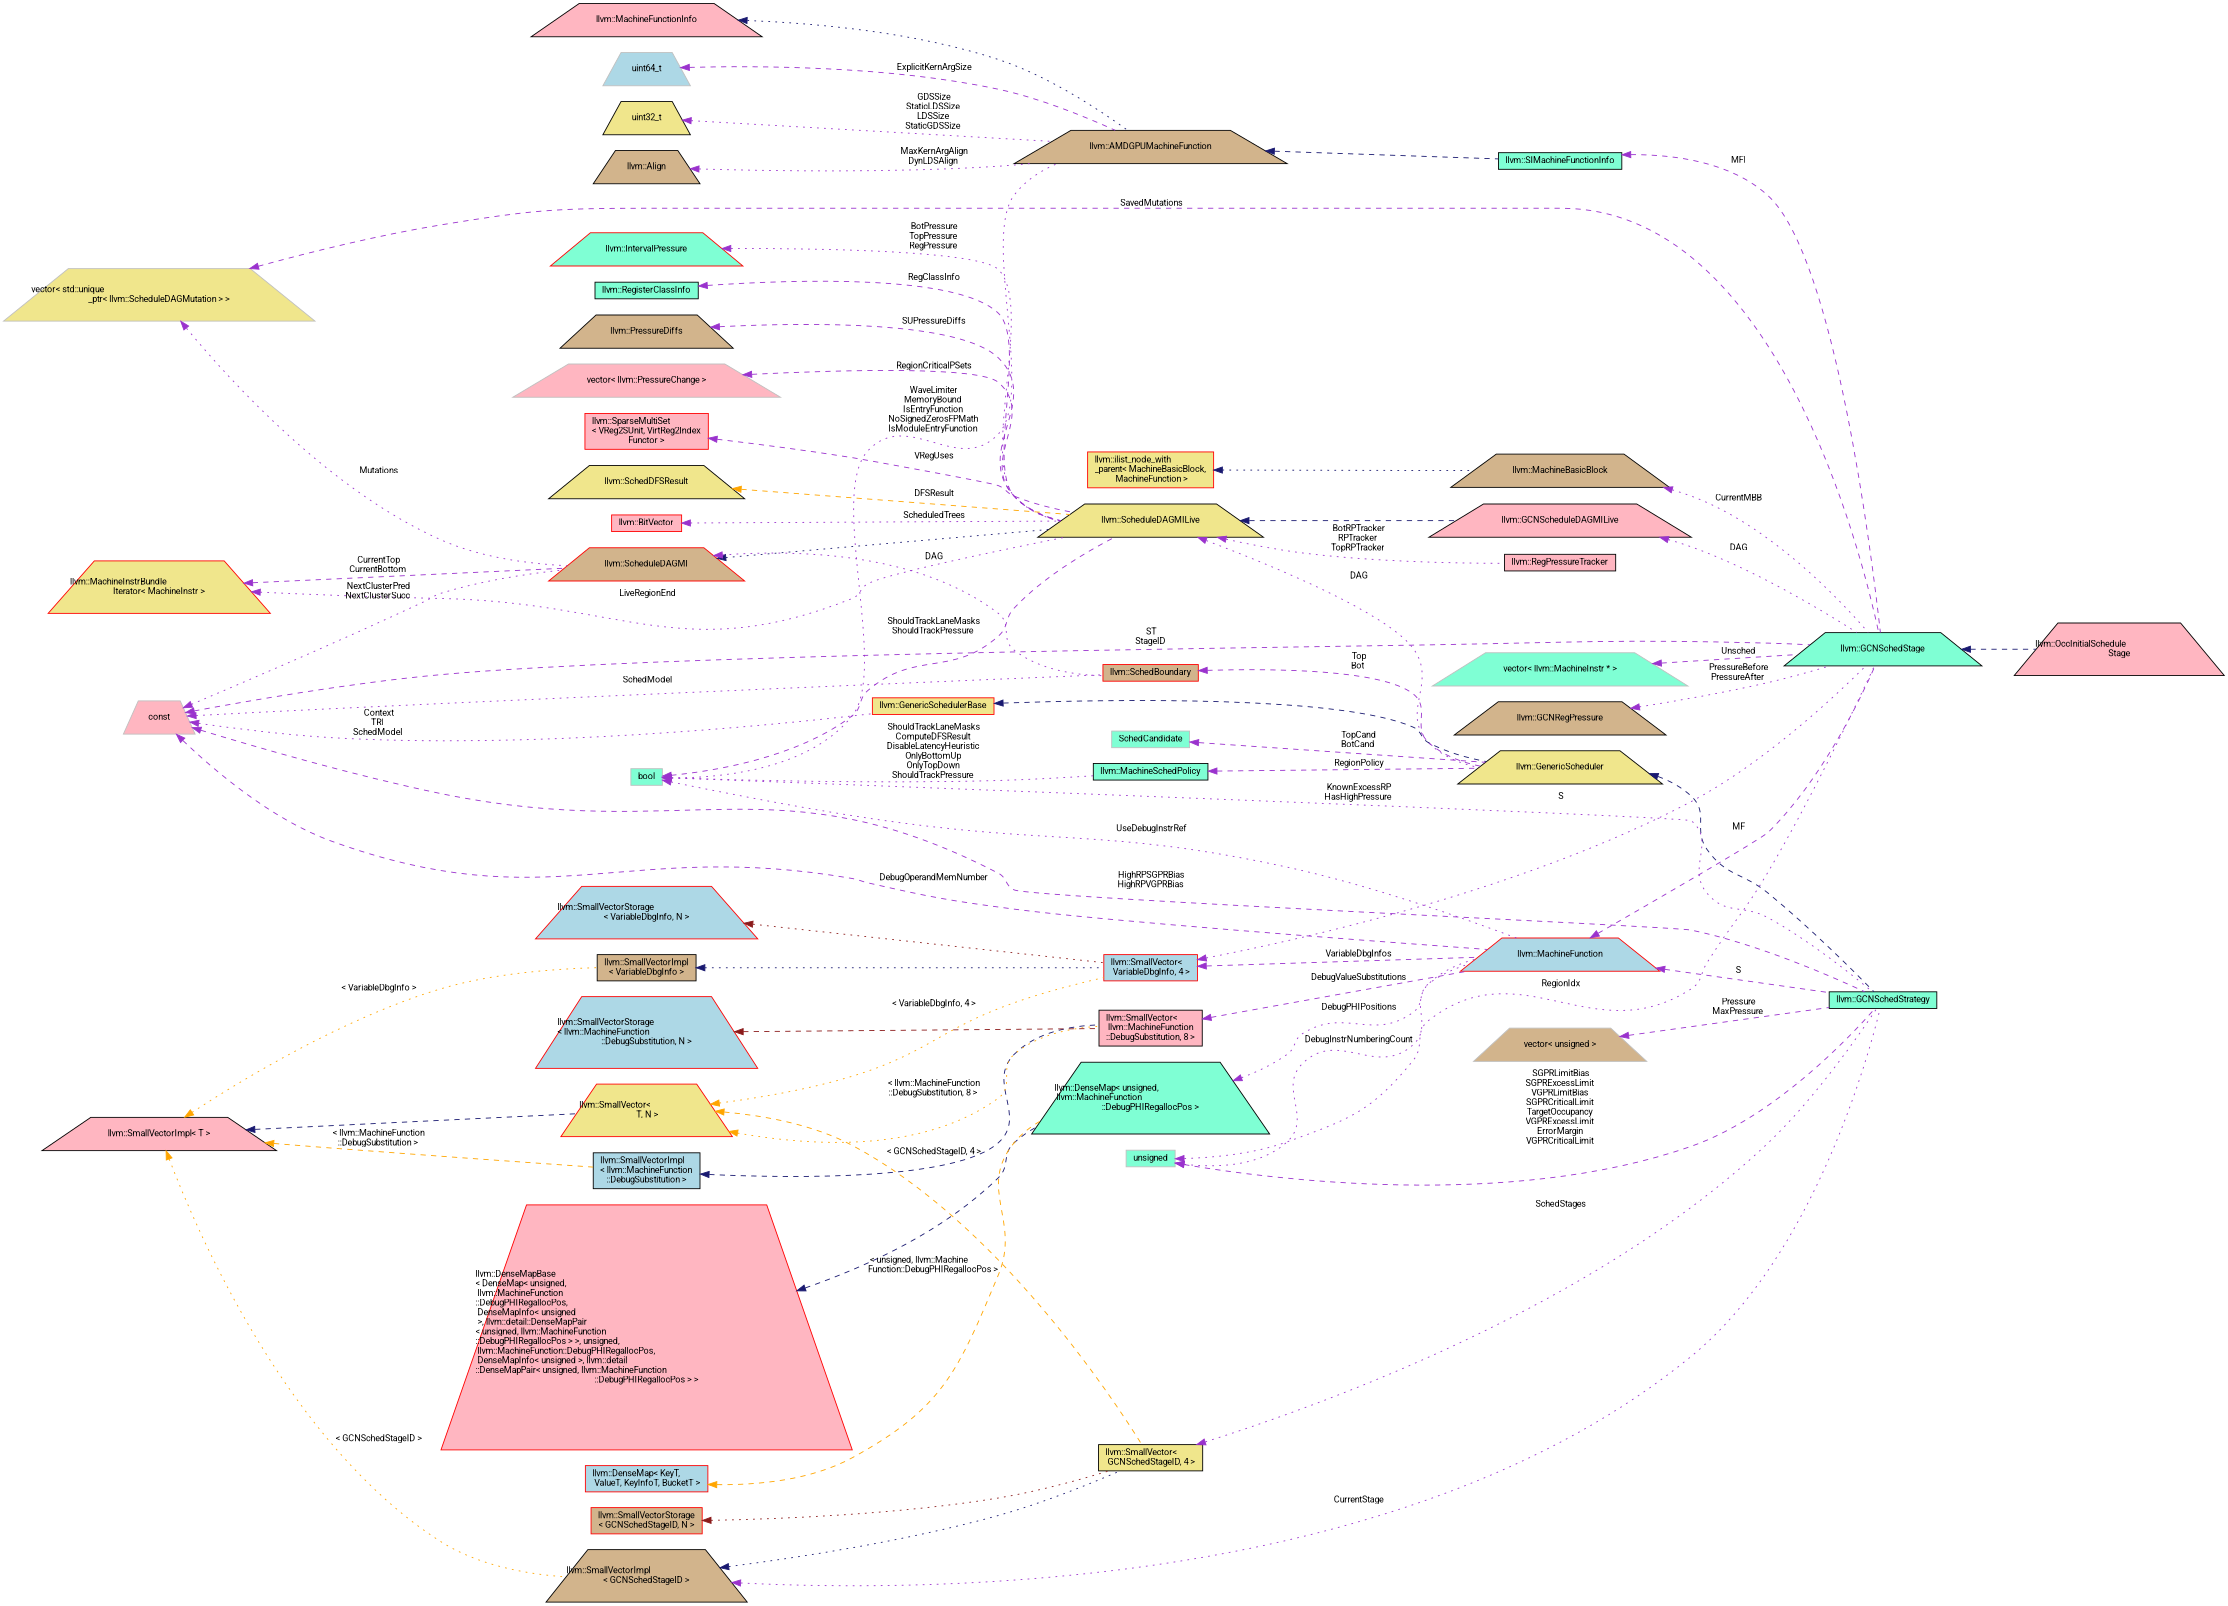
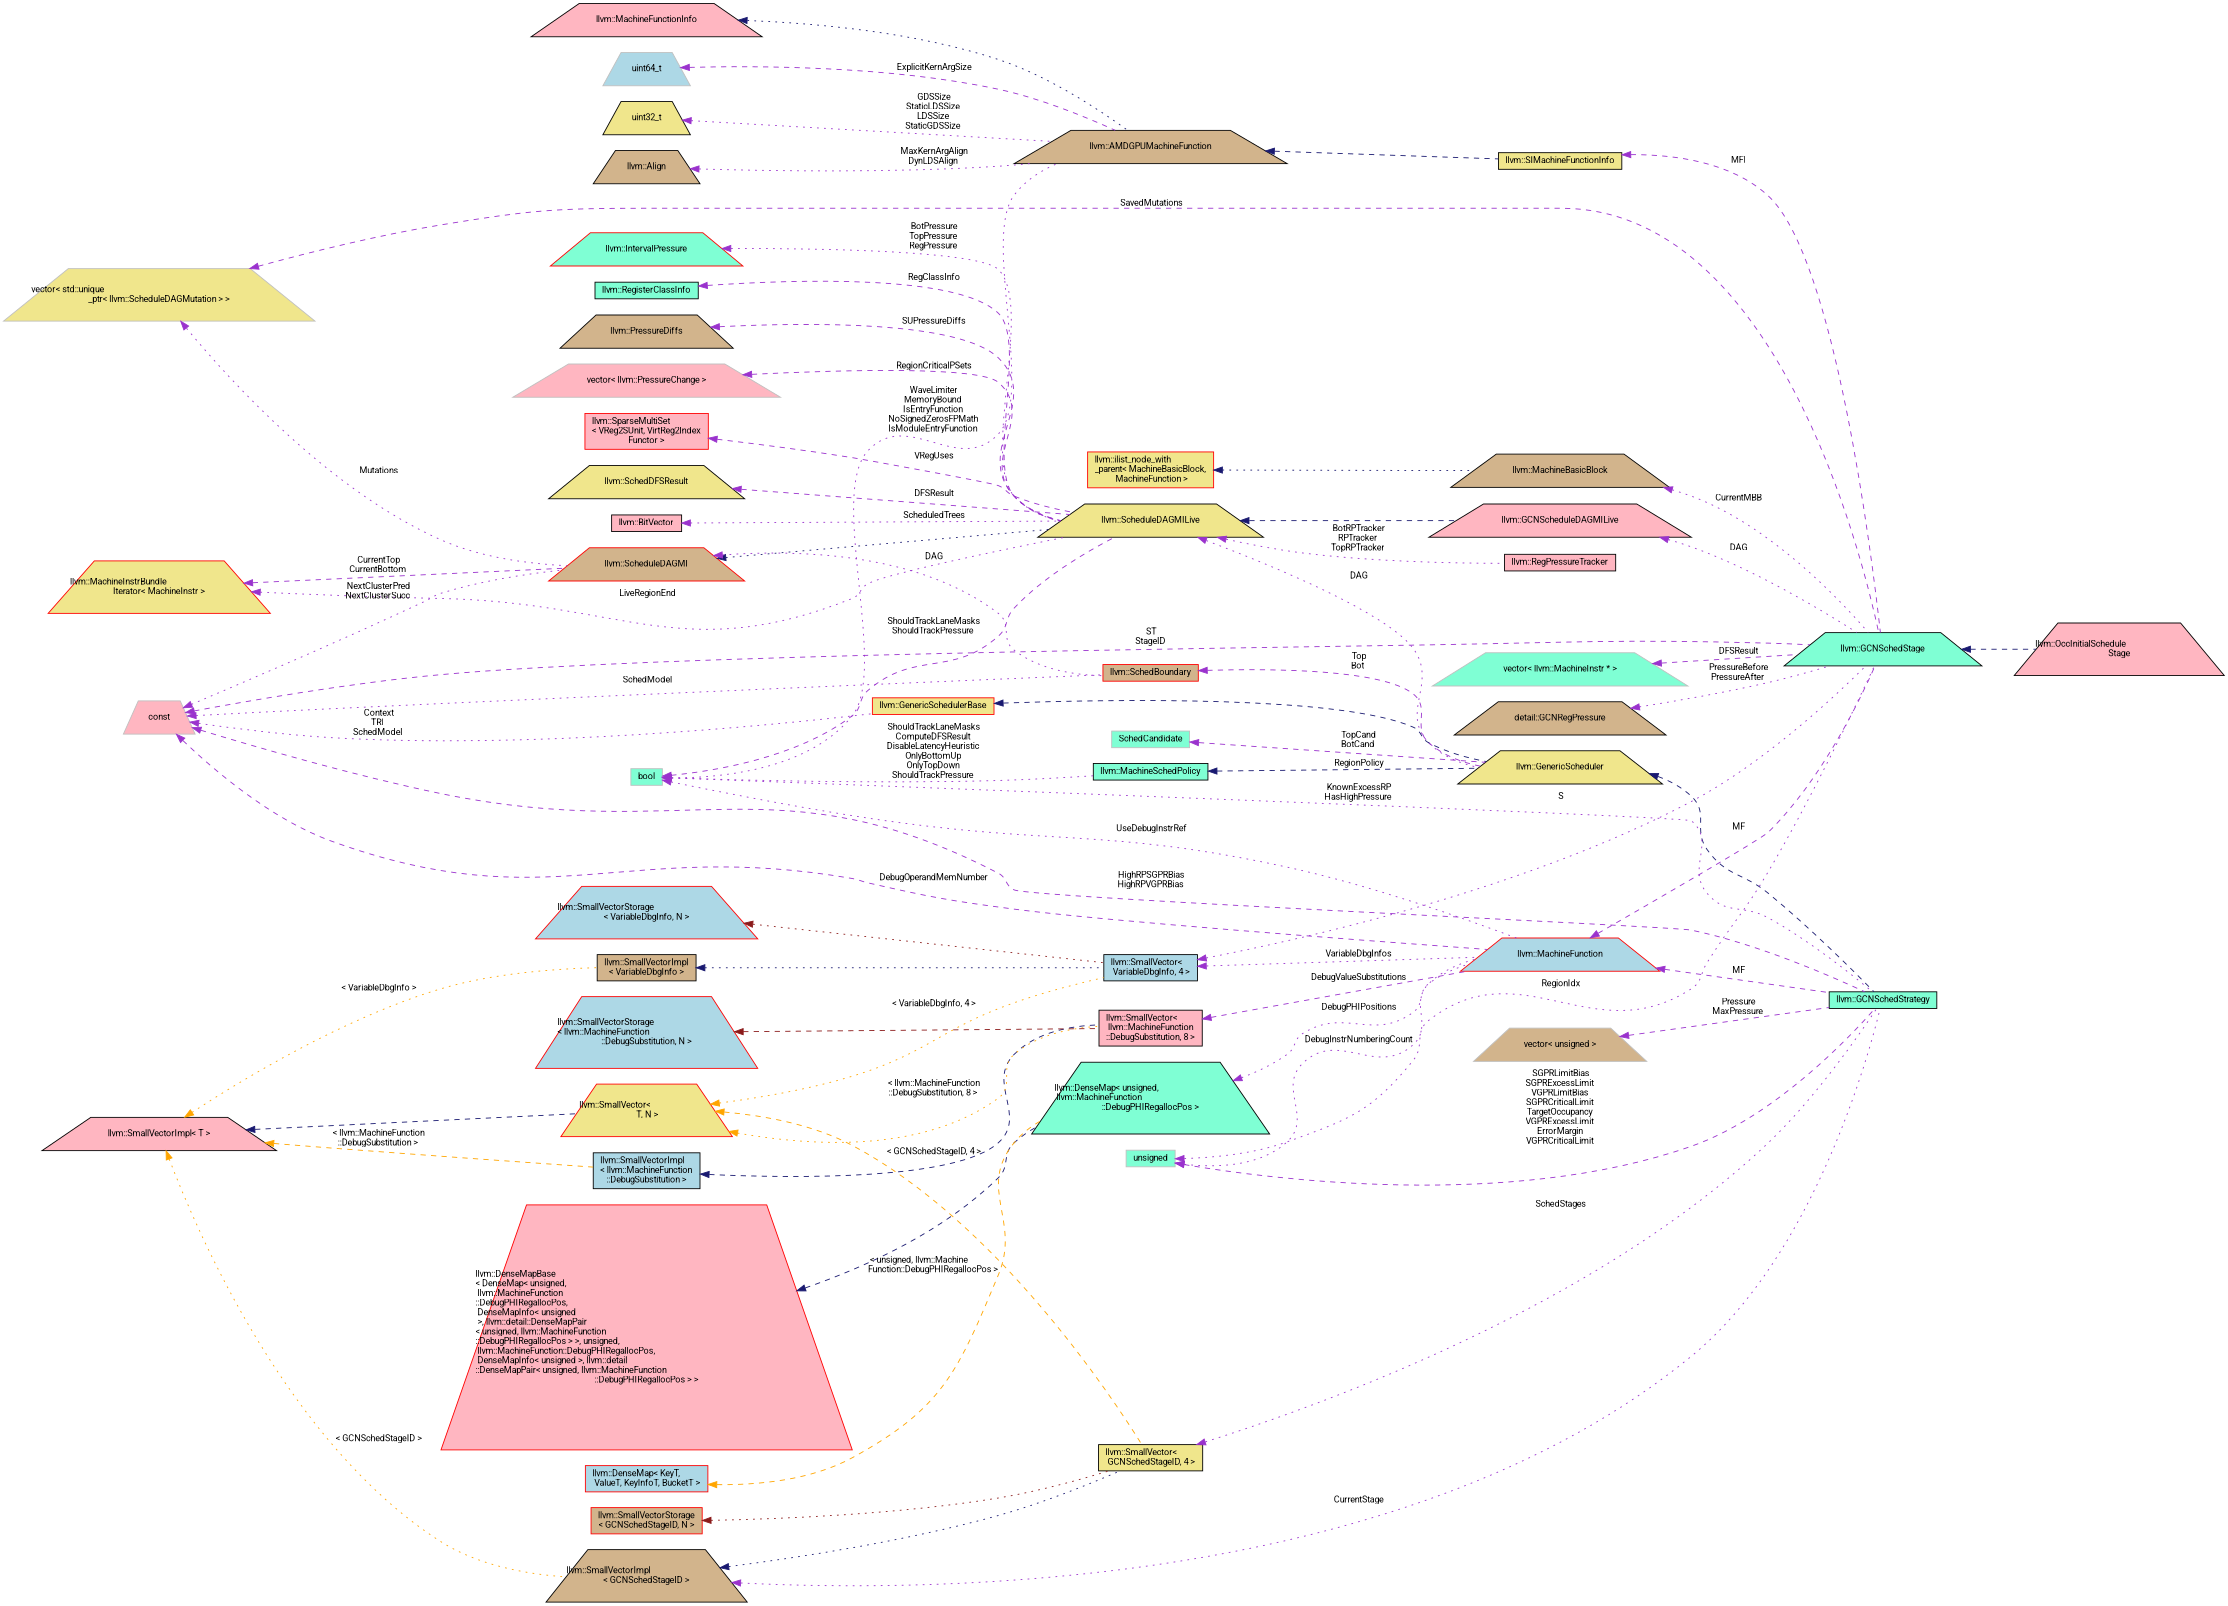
node "llvm::SIMachineFunctionInfo": fillcolor aquamarine -> khaki
edge "llvm::ScheduleDAGMILive" -> "llvm::SchedDFSResult": color orange -> darkorchid3
node "llvm::BitVector": color red -> black
edge "llvm::GCNSchedStage" -> "vector< llvm::MachineInstr * >": label " Unsched" -> " DFSResult"
node "llvm::GCNRegPressure": label "llvm::GCNRegPressure" -> "detail::GCNRegPressure"
edge "llvm::GenericScheduler" -> "llvm::MachineSchedPolicy": color darkorchid3 -> midnightblue
edge "llvm::MachineFunction" -> "llvm::SmallVector< VariableDbgInfo, 4 >": style dashed -> dotted
node "llvm::SmallVector< VariableDbgInfo, 4 >": color red -> black
edge "llvm::GCNSchedStrategy" -> "llvm::MachineFunction": label " S" -> " MF"
